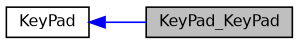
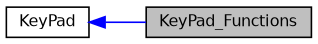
node "KeyPad_KeyPad": label "KeyPad_KeyPad" -> "KeyPad_Functions"
